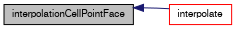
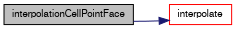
edge "interpolate" -> "interpolationCellPointFace": reversed
